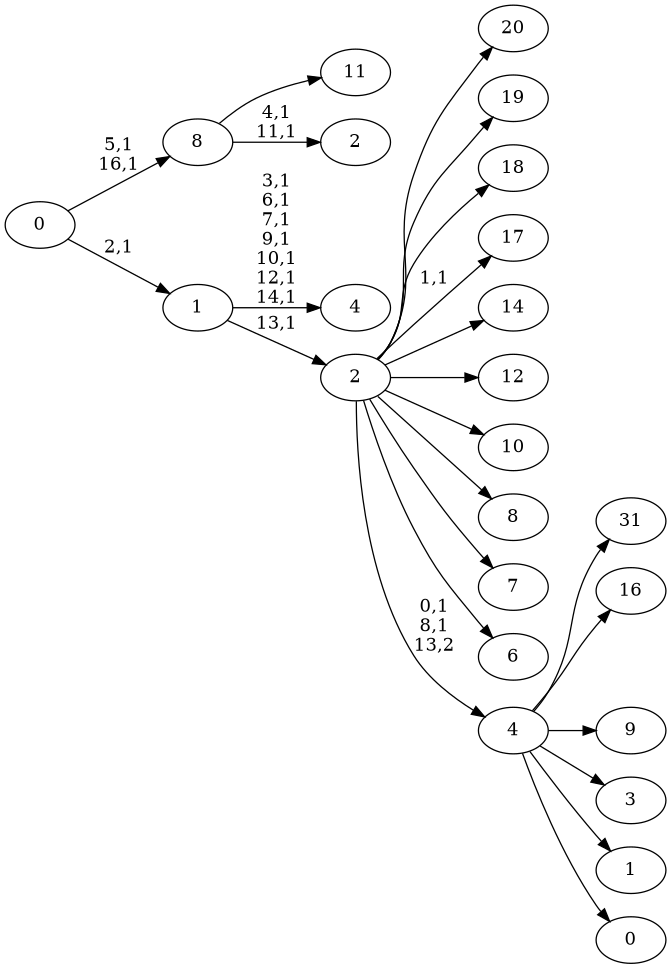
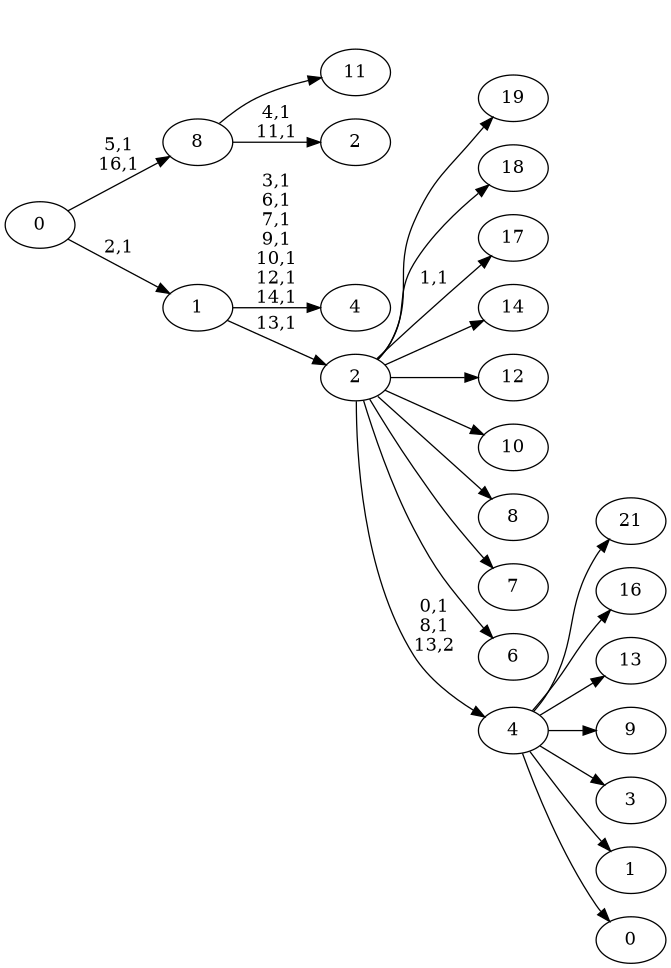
node "20": removed
node "31": label "31" -> "21"
node "13": added
